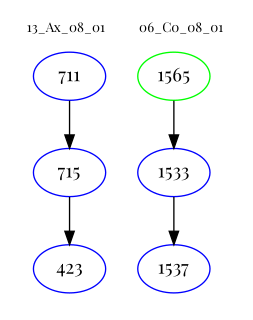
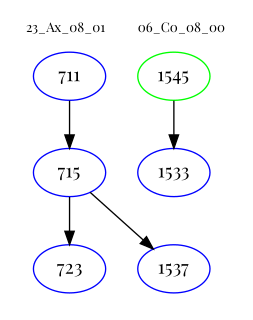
cluster "13_Ax_08_01": label "13_Ax_08_01" -> "23_Ax_08_01"
cluster "06_C0_08_01": label "06_C0_08_01" -> "06_C0_08_00"
node "1565": label "1565" -> "1545"
edge "1533" -> "1537": now "715" -> "1537"
node "423": label "423" -> "723"
